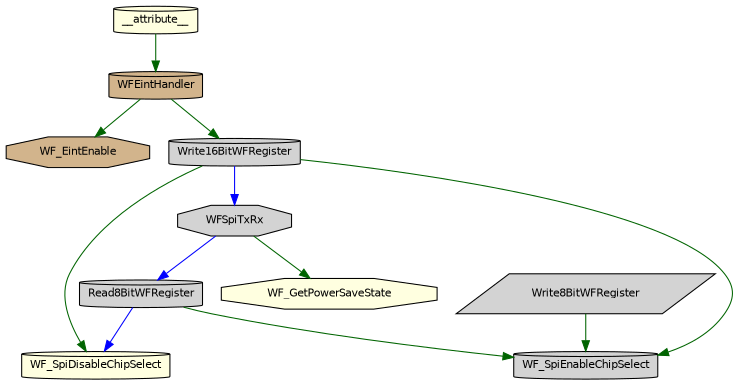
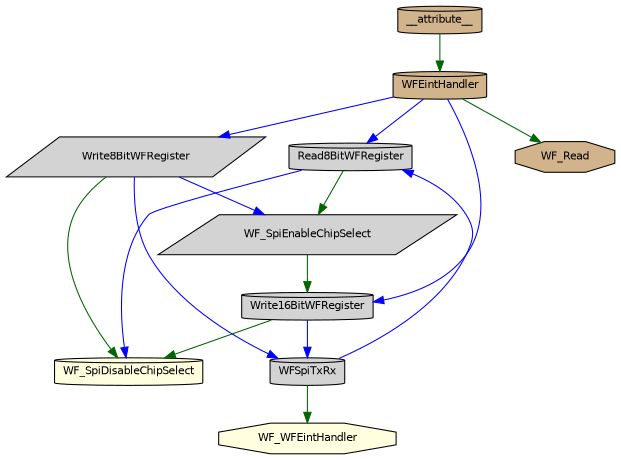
node "__attribute__": fillcolor lightyellow -> tan
edge "WFEintHandler" -> "Write16BitWFRegister": color darkgreen -> blue
edge "WFEintHandler" -> "Write8BitWFRegister": added
edge "WFEintHandler" -> "Read8BitWFRegister": added
node "WF_EintEnable": label "WF_EintEnable" -> "WF_Read"
edge "Write16BitWFRegister" -> "WF_SpiEnableChipSelect": reversed
node "WFSpiTxRx": shape octagon -> cylinder
edge "Write8BitWFRegister" -> "WF_SpiDisableChipSelect": added
edge "Write8BitWFRegister" -> "WFSpiTxRx": added
node "WF_GetPowerSaveState": label "WF_GetPowerSaveState" -> "WF_WFEintHandler"
edge "Write8BitWFRegister" -> "WF_SpiEnableChipSelect": color darkgreen -> blue
node "WF_SpiEnableChipSelect": shape cylinder -> parallelogram
